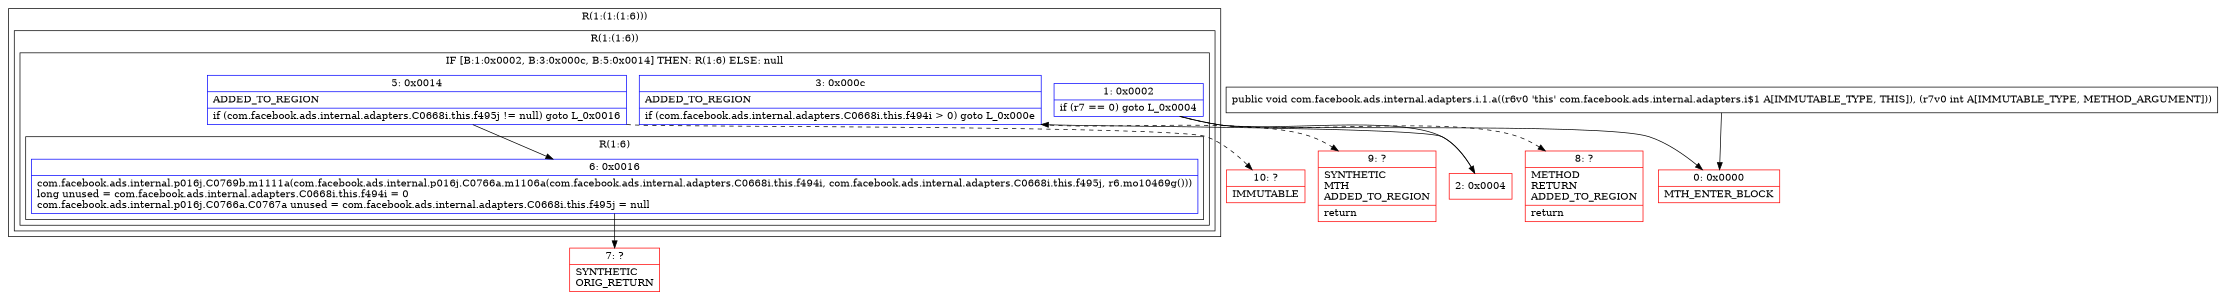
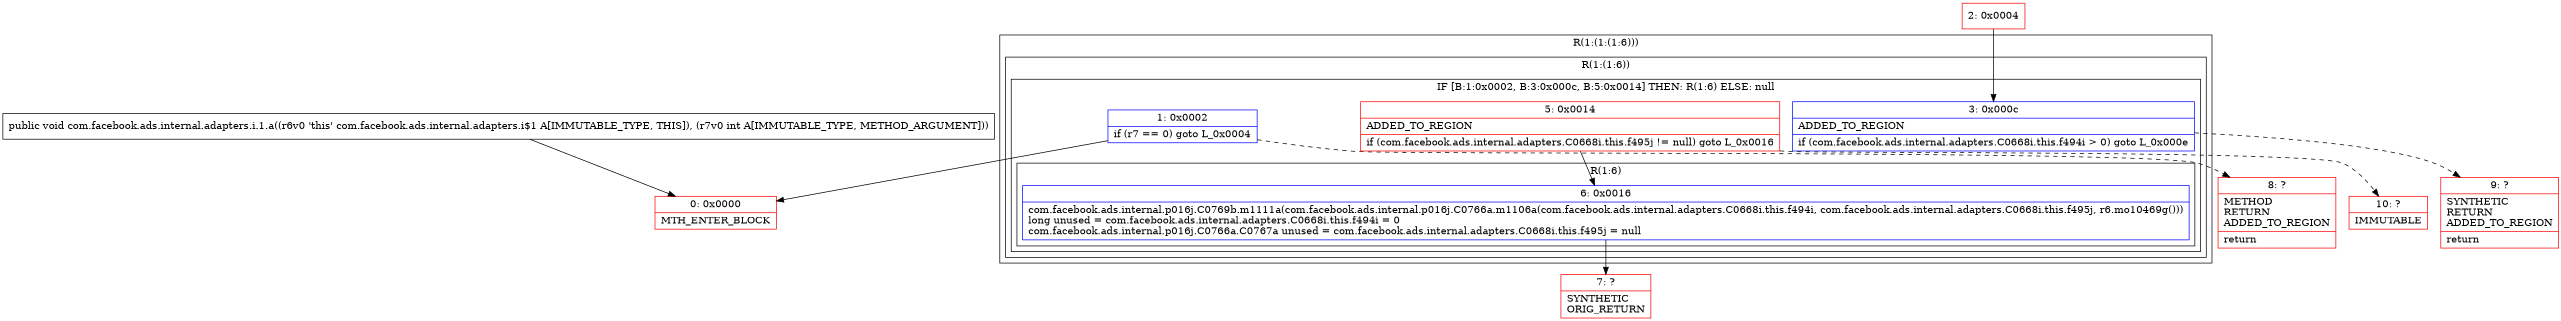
node "5: 0x0014": color blue -> red
edge "1: 0x0002" -> "2: 0x0004": removed
node "9: ?": text "MTH" -> "RETURN"
